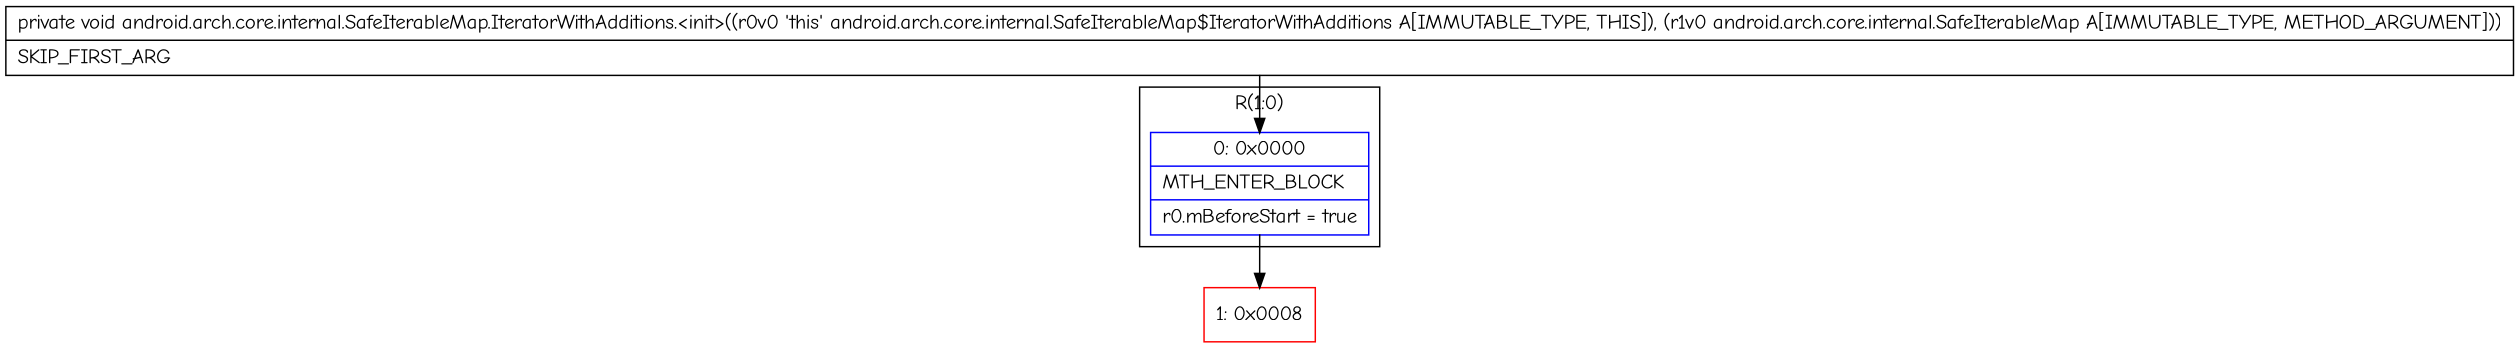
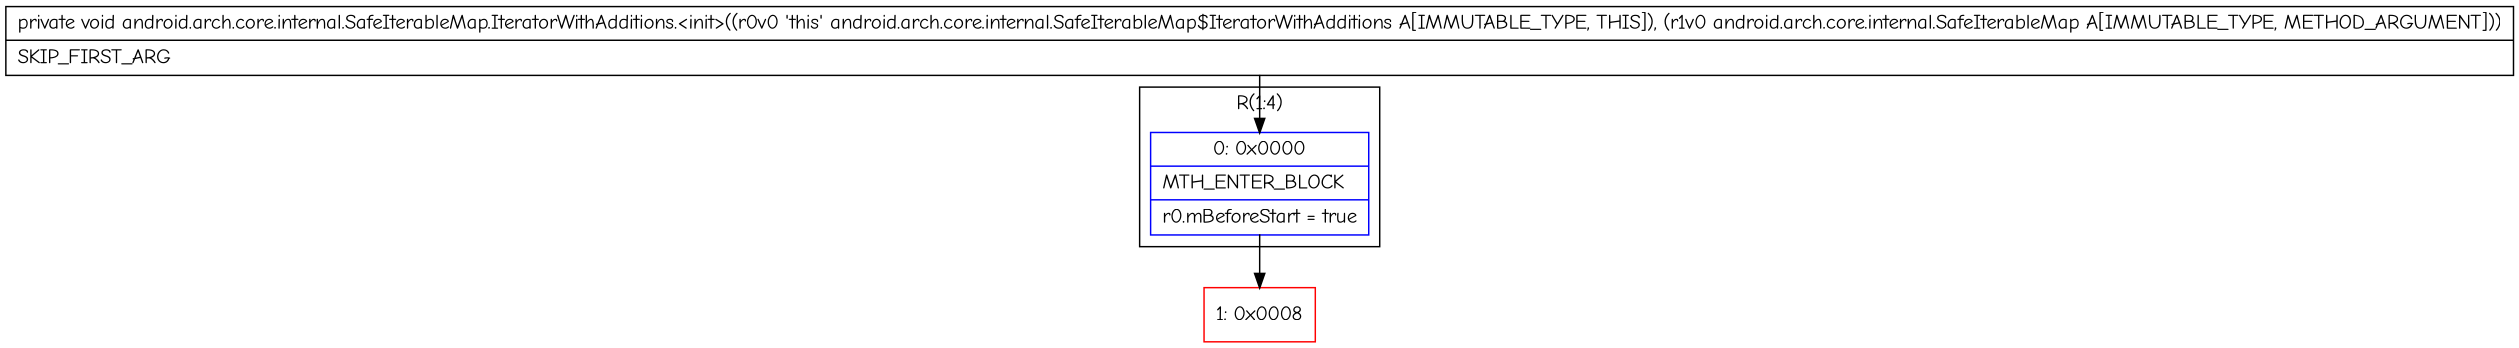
cluster "R(1:0)": label "R(1:0)" -> "R(1:4)"
